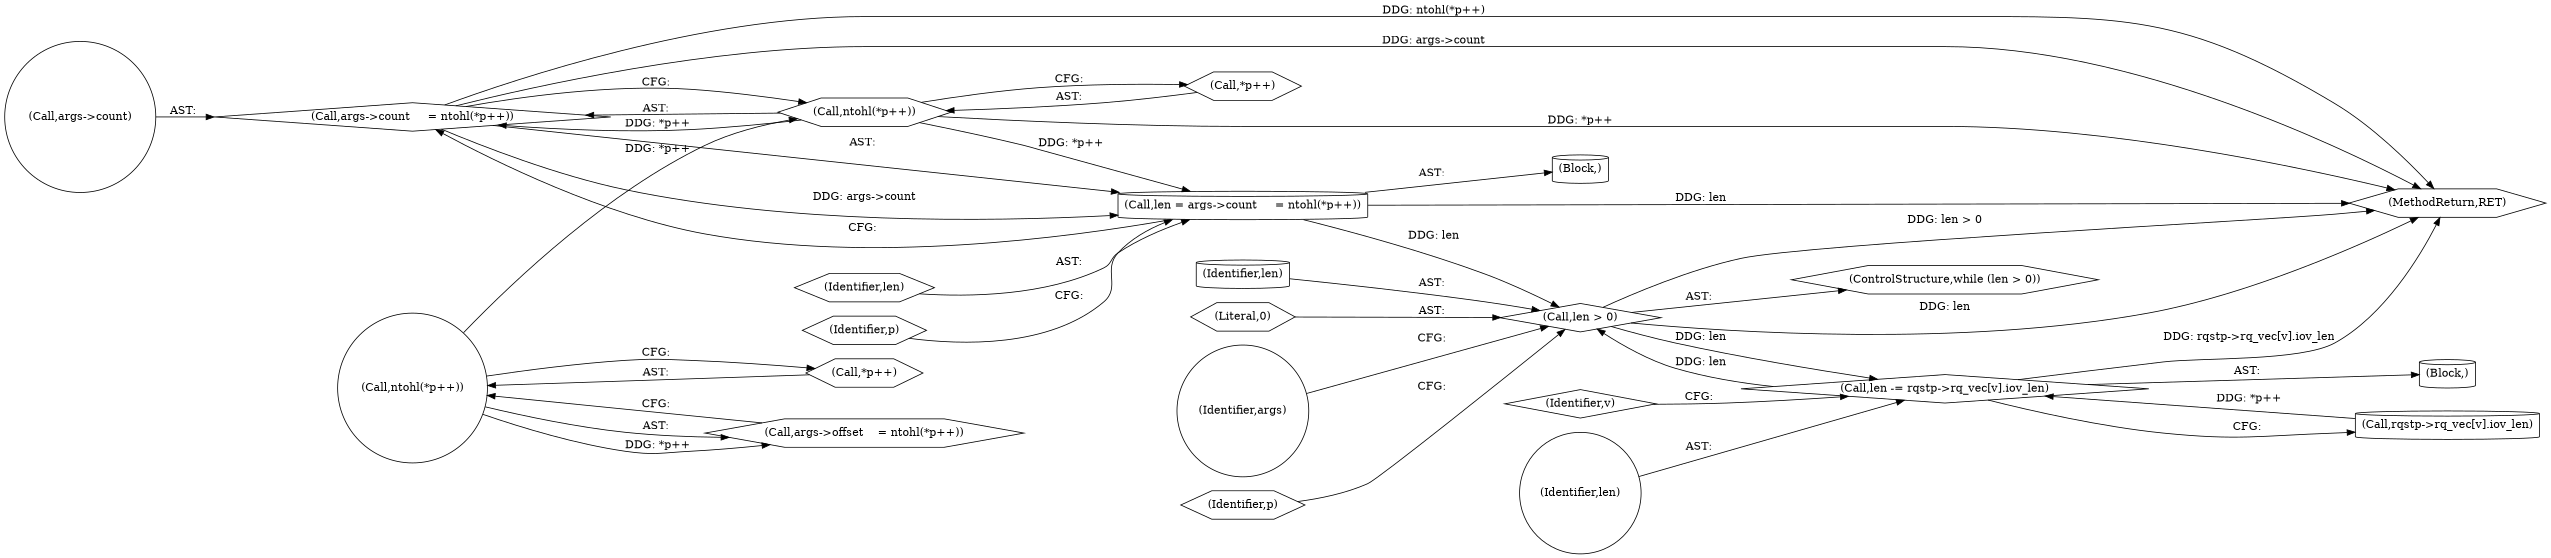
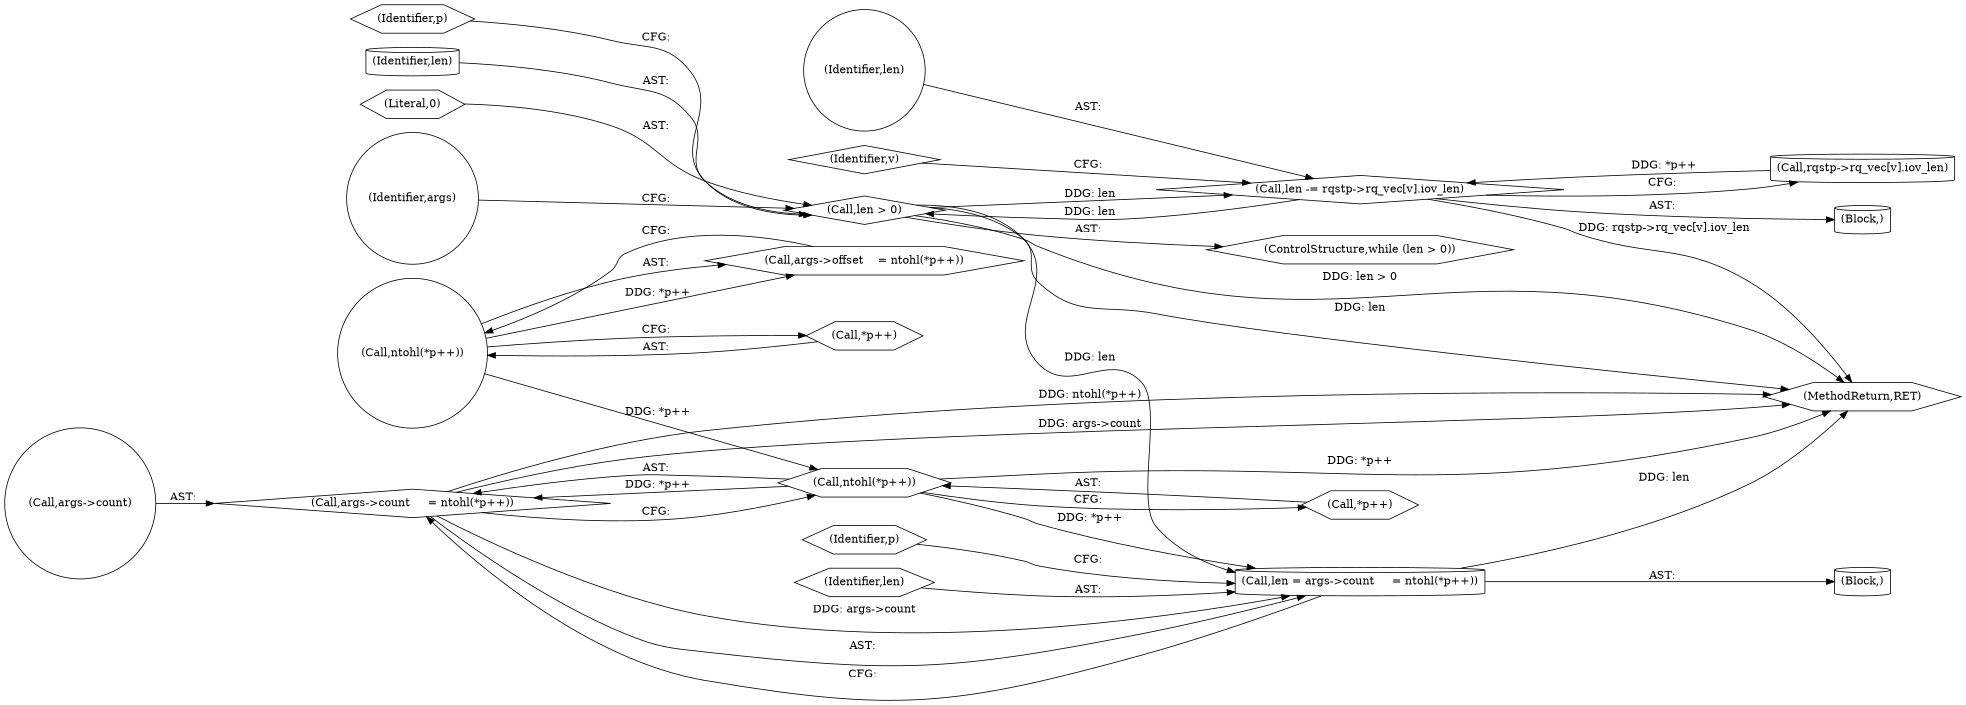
edge "(Call,len = args->count     = ntohl(*p++))" -> "(Call,len > 0)": reversed
